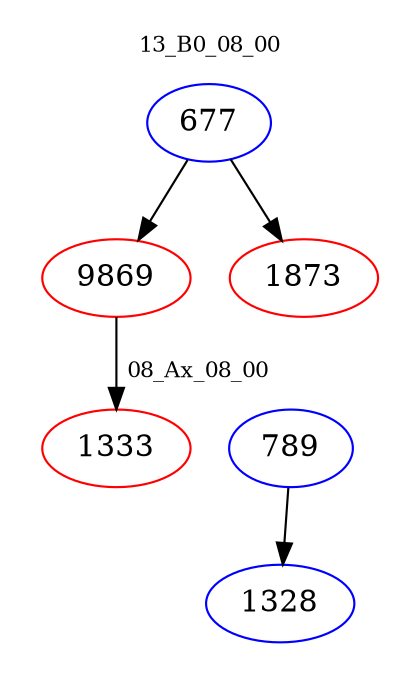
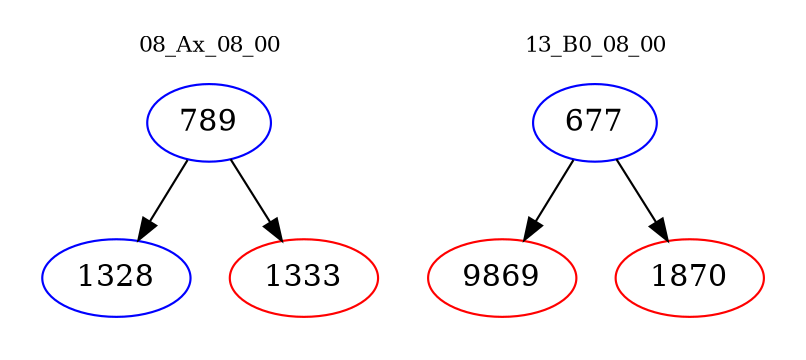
node "1873": label "1873" -> "1870"
edge "9869" -> "1333": now "789" -> "1333"
